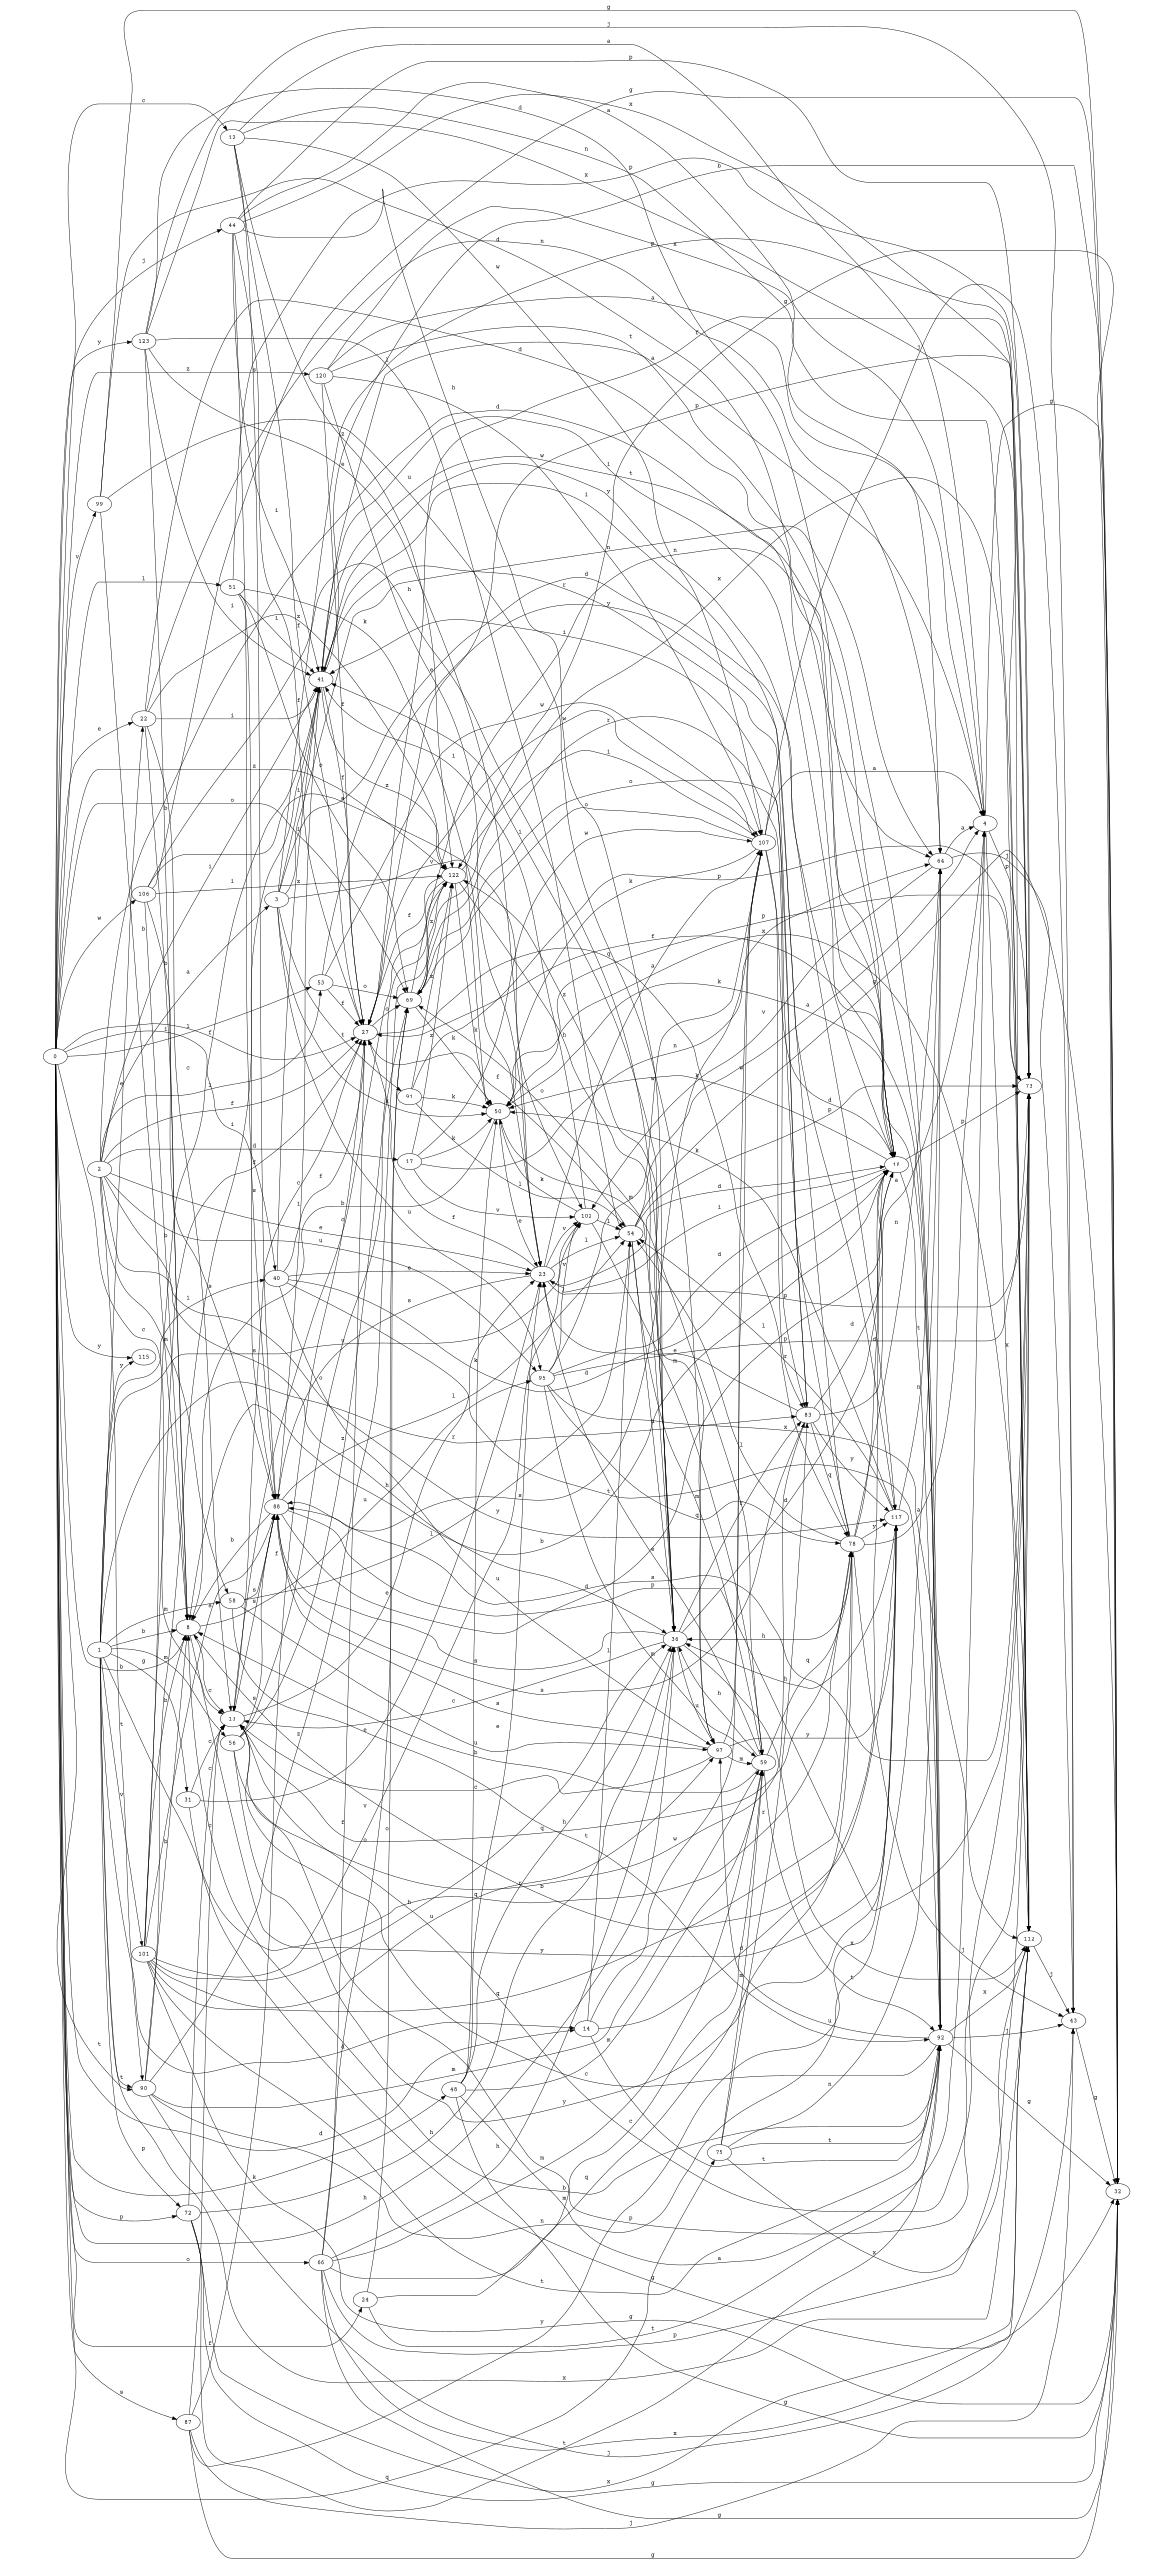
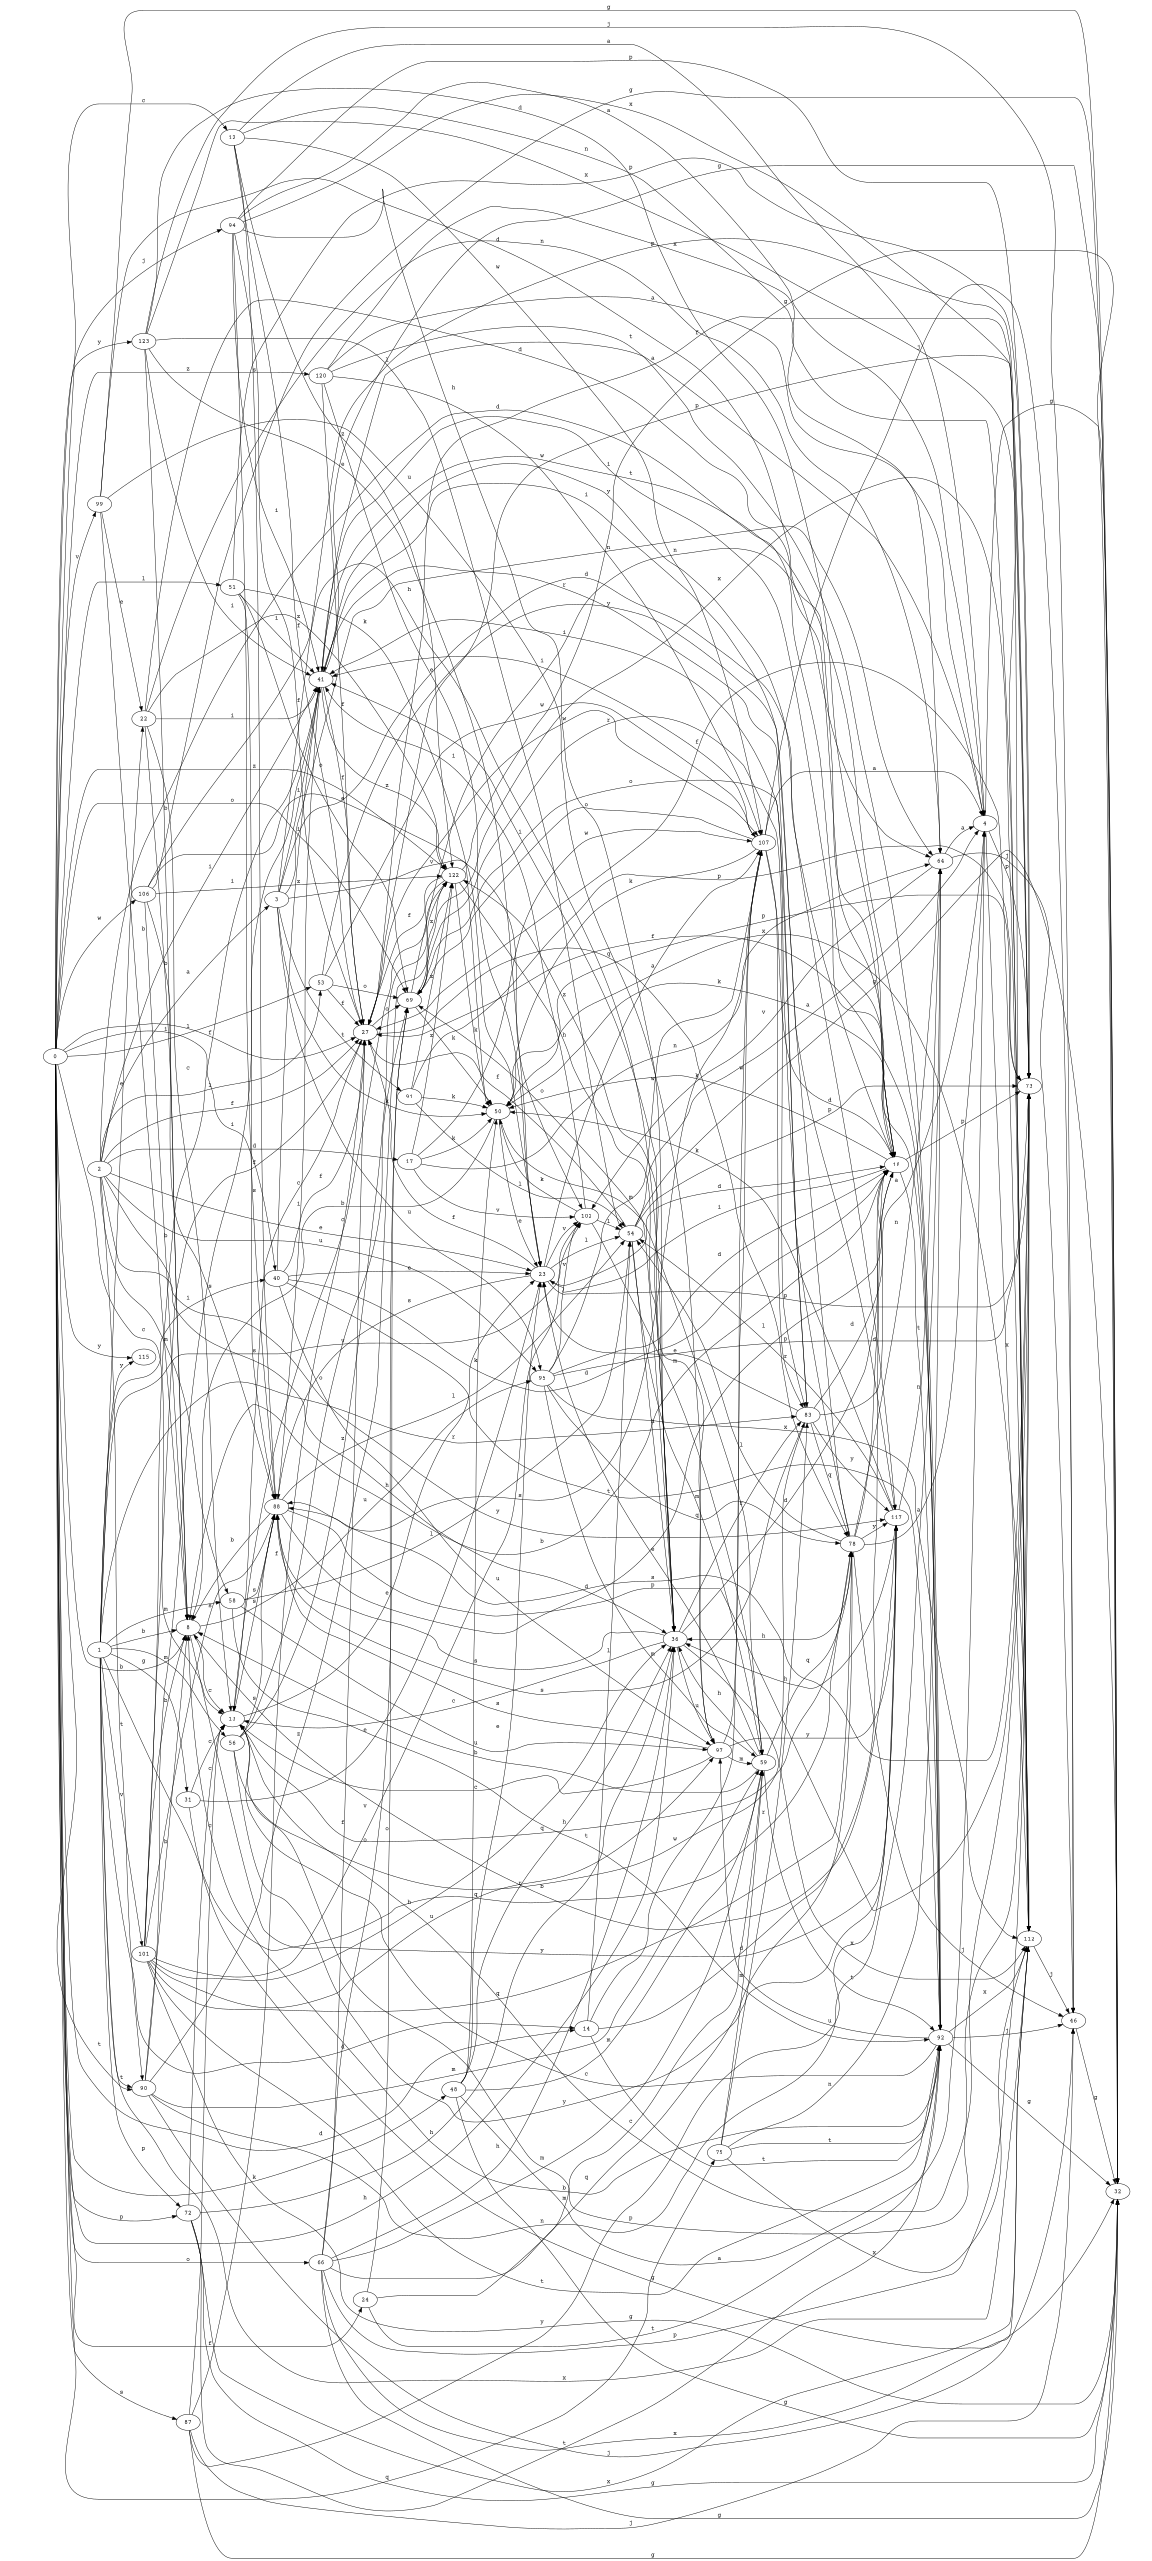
edge "41" -> "32": label "b" -> "g"
node "44": label "44" -> "94"
edge "107" -> "122": now "107" -> "41"
edge "0" -> "22": now "99" -> "22"
edge "112" -> "27": added, label "f"
node "43": label "43" -> "46"
